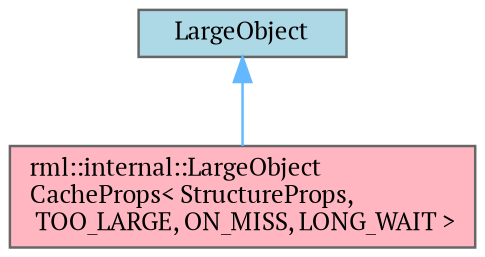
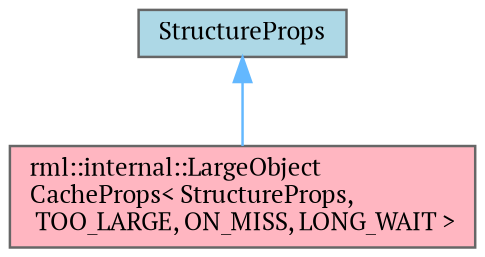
node "LargeObject": label "LargeObject" -> "StructureProps"
